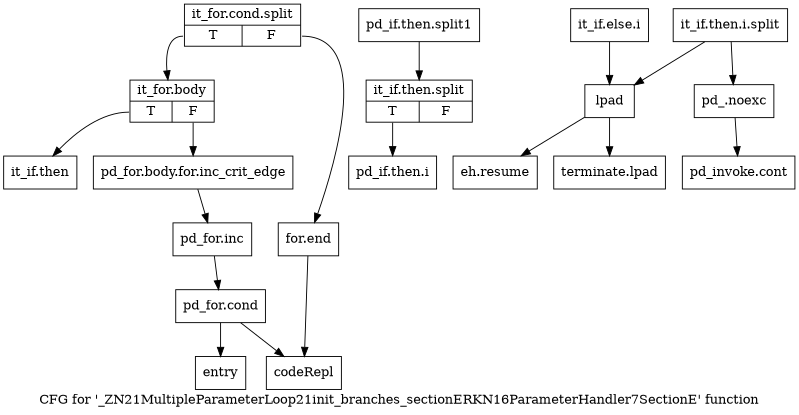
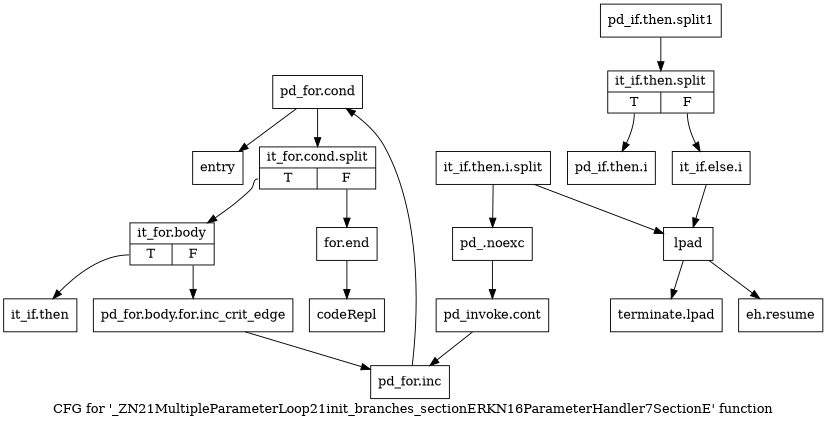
edge "it_if.then.split" -> "it_if.else.i": added
edge "pd_for.cond" -> "codeRepl": now "pd_for.cond" -> "it_for.cond.split"
edge "pd_invoke.cont" -> "pd_for.inc": added
